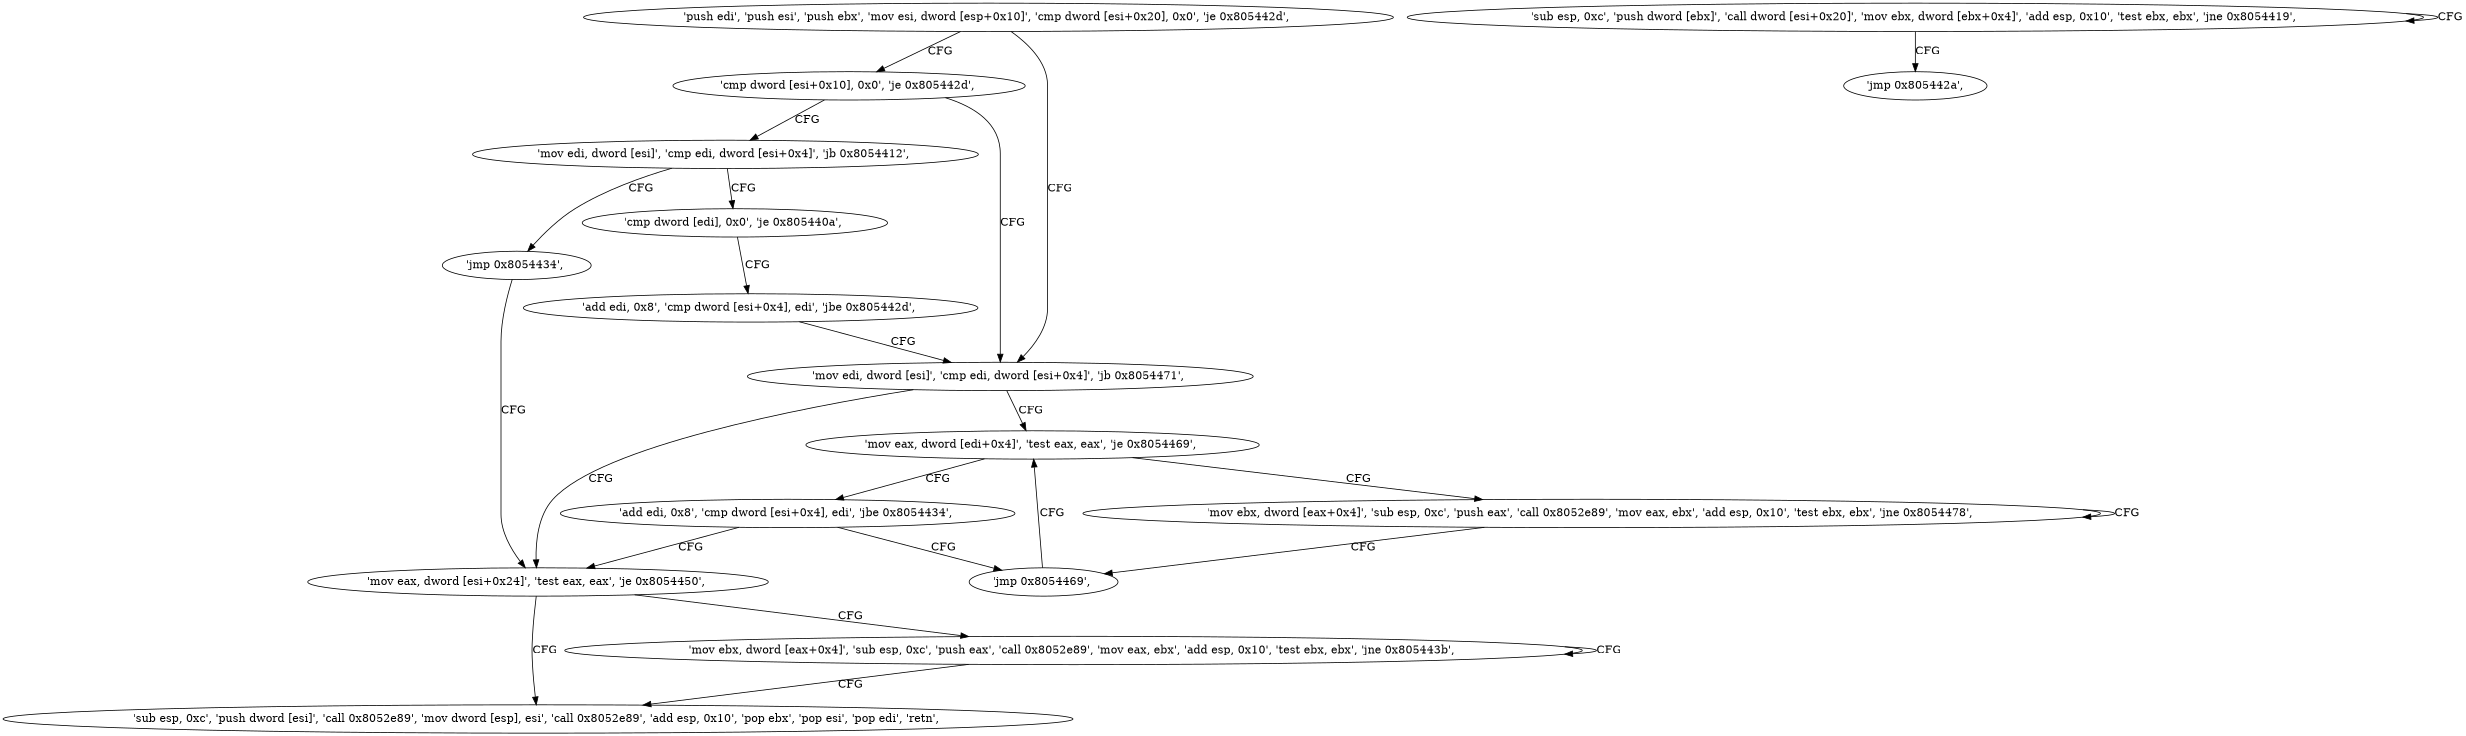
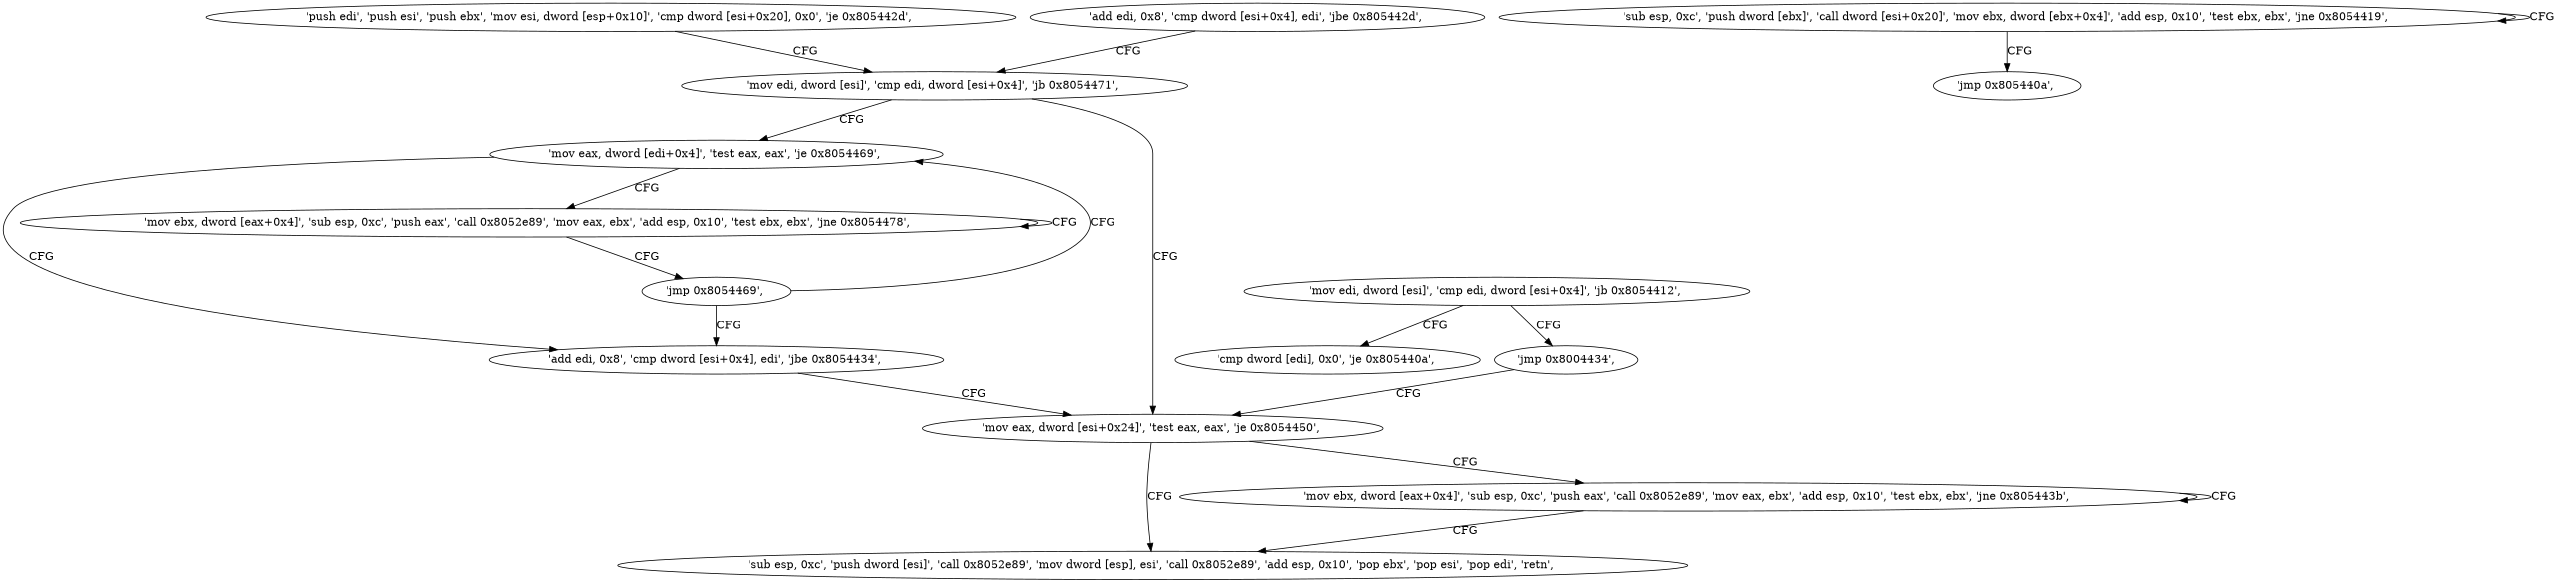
node "'cmp dword [esi+0x10], 0x0', 'je 0x805442d',": removed
node "'jmp 0x805442a',": label "'jmp 0x805442a'," -> "'jmp 0x805440a',"
edge "'cmp dword [edi], 0x0', 'je 0x805440a'," -> "'add edi, 0x8', 'cmp dword [esi+0x4], edi', 'jbe 0x805442d',": removed, label "CFG"
node "'jmp 0x8054434',": label "'jmp 0x8054434'," -> "'jmp 0x8004434',"
edge "'add edi, 0x8', 'cmp dword [esi+0x4], edi', 'jbe 0x8054434'," -> "'jmp 0x8054469',": reversed
